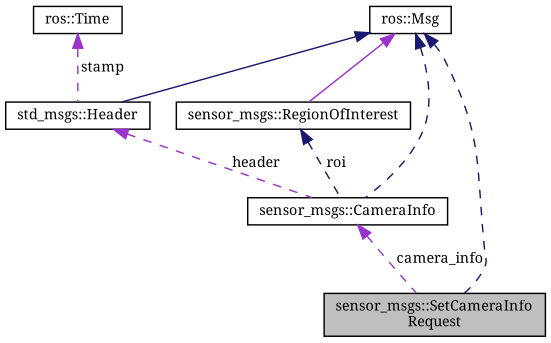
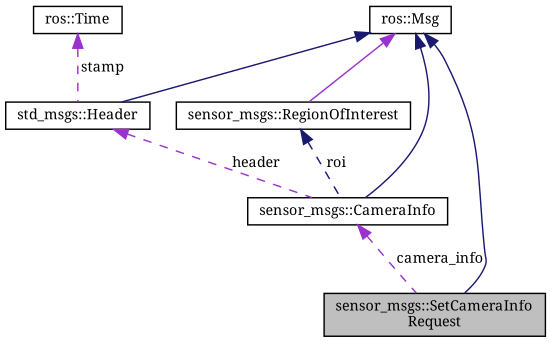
edge "sensor_msgs::CameraInfo" -> "ros::Msg": style dashed -> solid
edge "sensor_msgs::SetCameraInfo Request" -> "ros::Msg": style dashed -> solid
